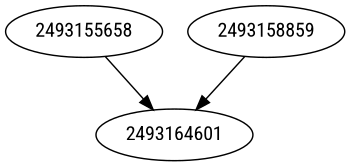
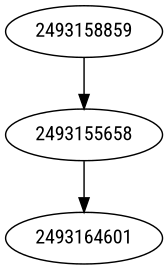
edge "2493158859" -> "2493164601": now "2493158859" -> "2493155658"
